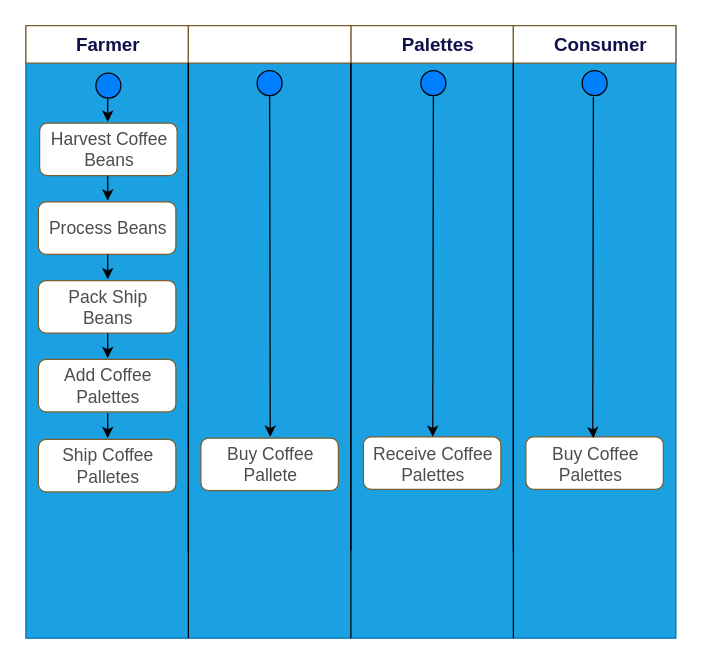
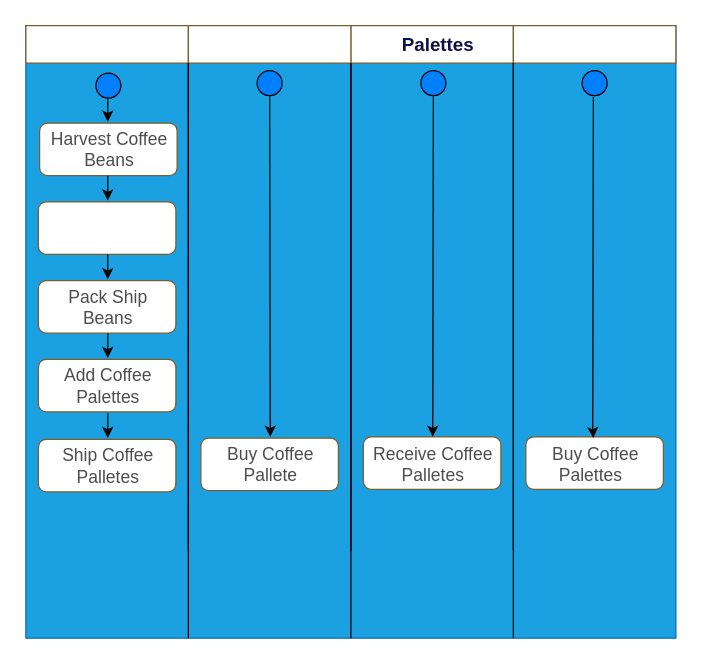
node "Farmer": removed
node "Consumer": removed
node "Process Beans": removed
node "Receive Coffee Palettes": label "Receive Coffee Palettes" -> "Receive Coffee Palletes"
